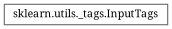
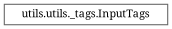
node "sklearn.utils._tags.InputTags": label "sklearn.utils._tags.InputTags" -> "utils.utils._tags.InputTags"
